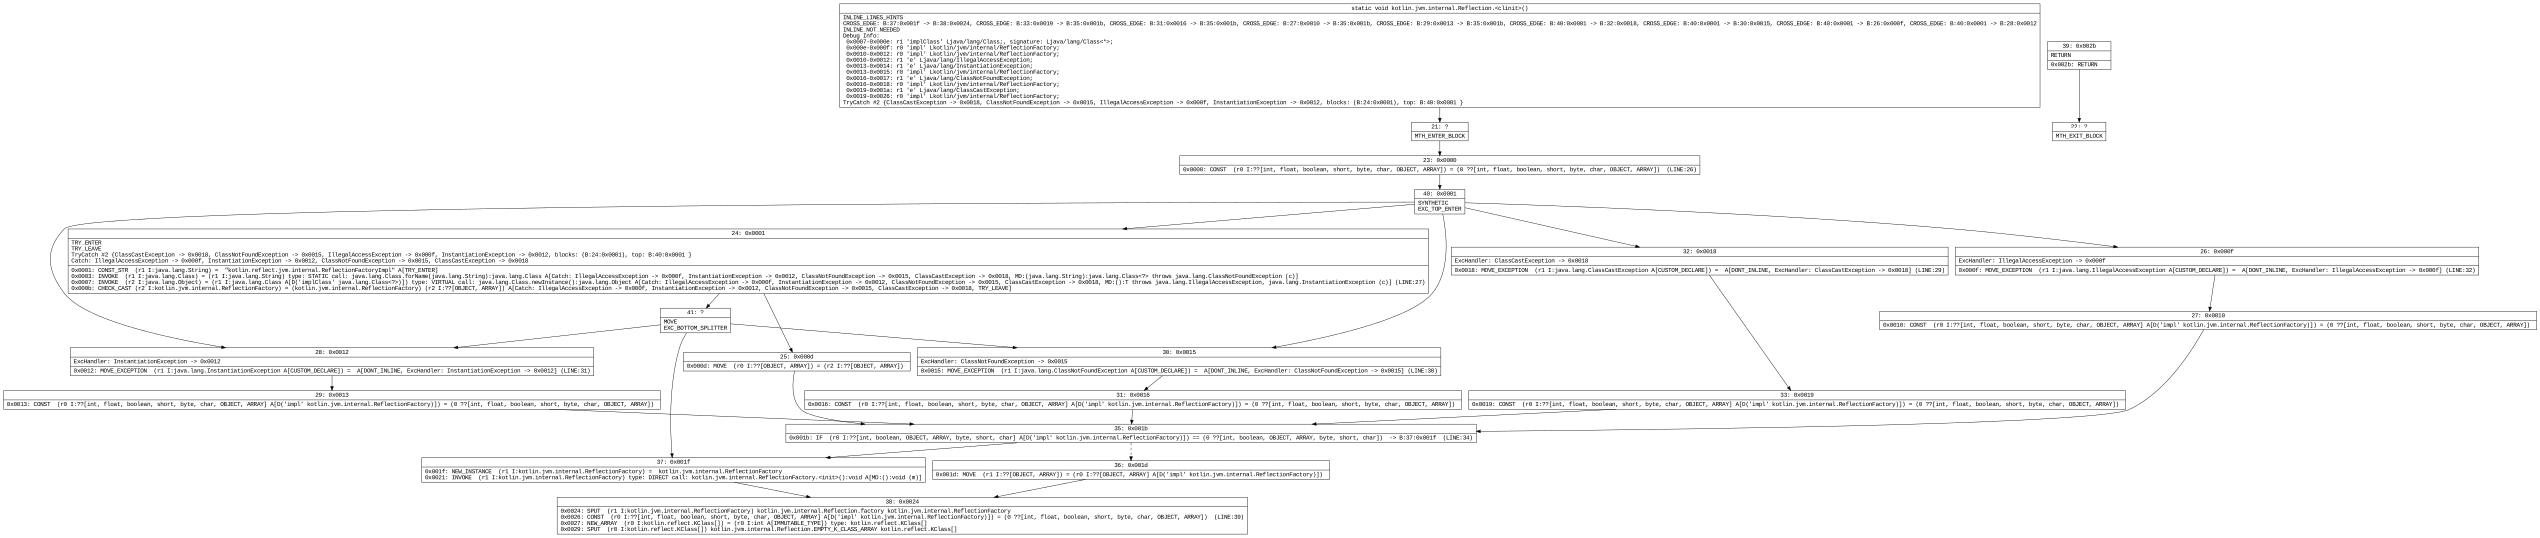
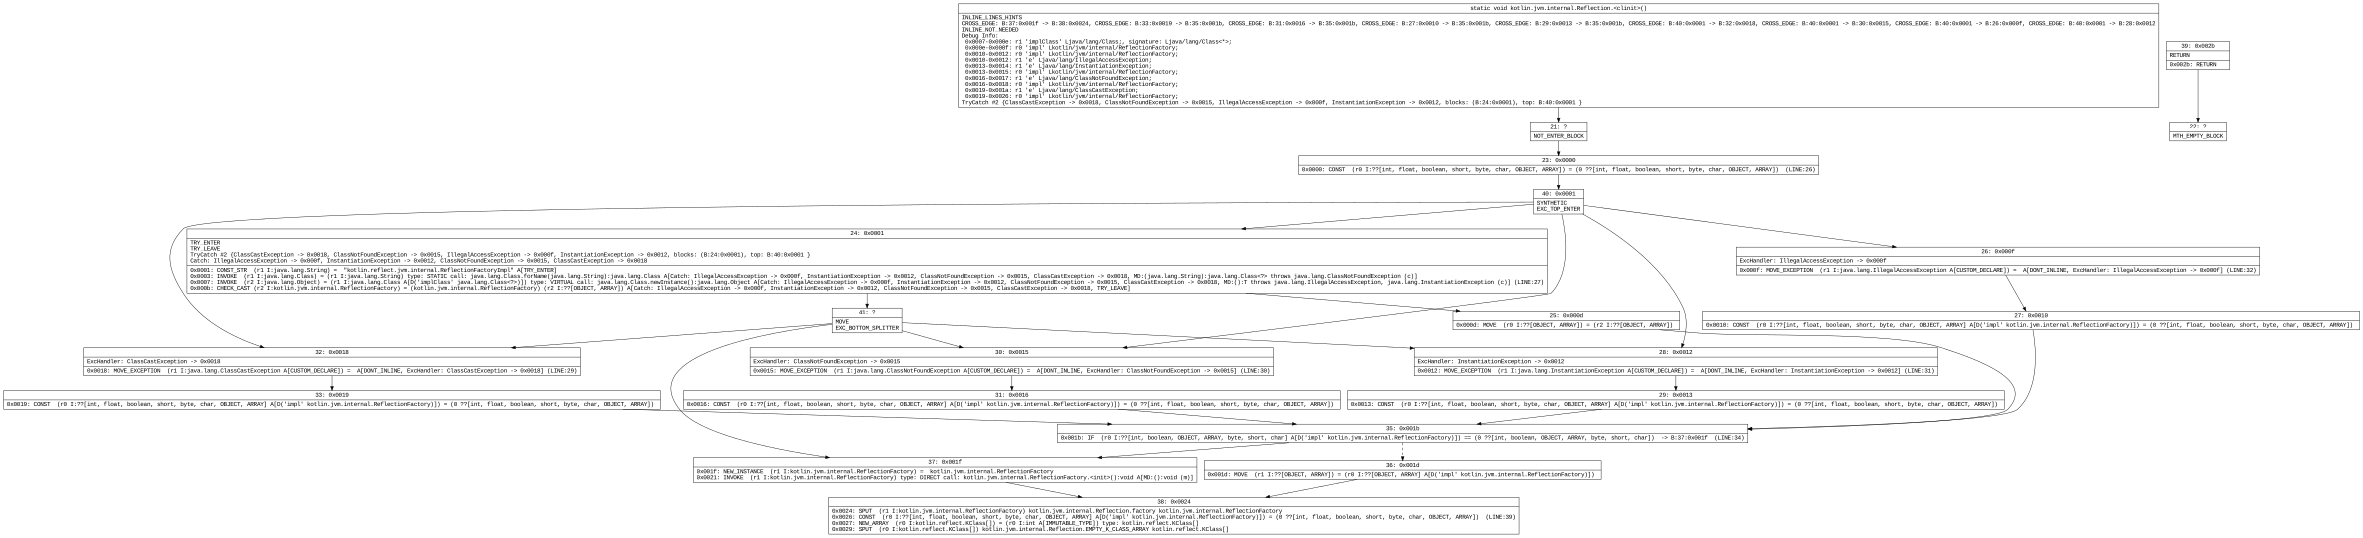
node "21: ?": text "MTH_ENTER_BLOCK" -> "NOT_ENTER_BLOCK"
node "22: ?": text "MTH_EXIT_BLOCK" -> "MTH_EMPTY_BLOCK"
edge "41: ?" -> "32: 0x0018": added
